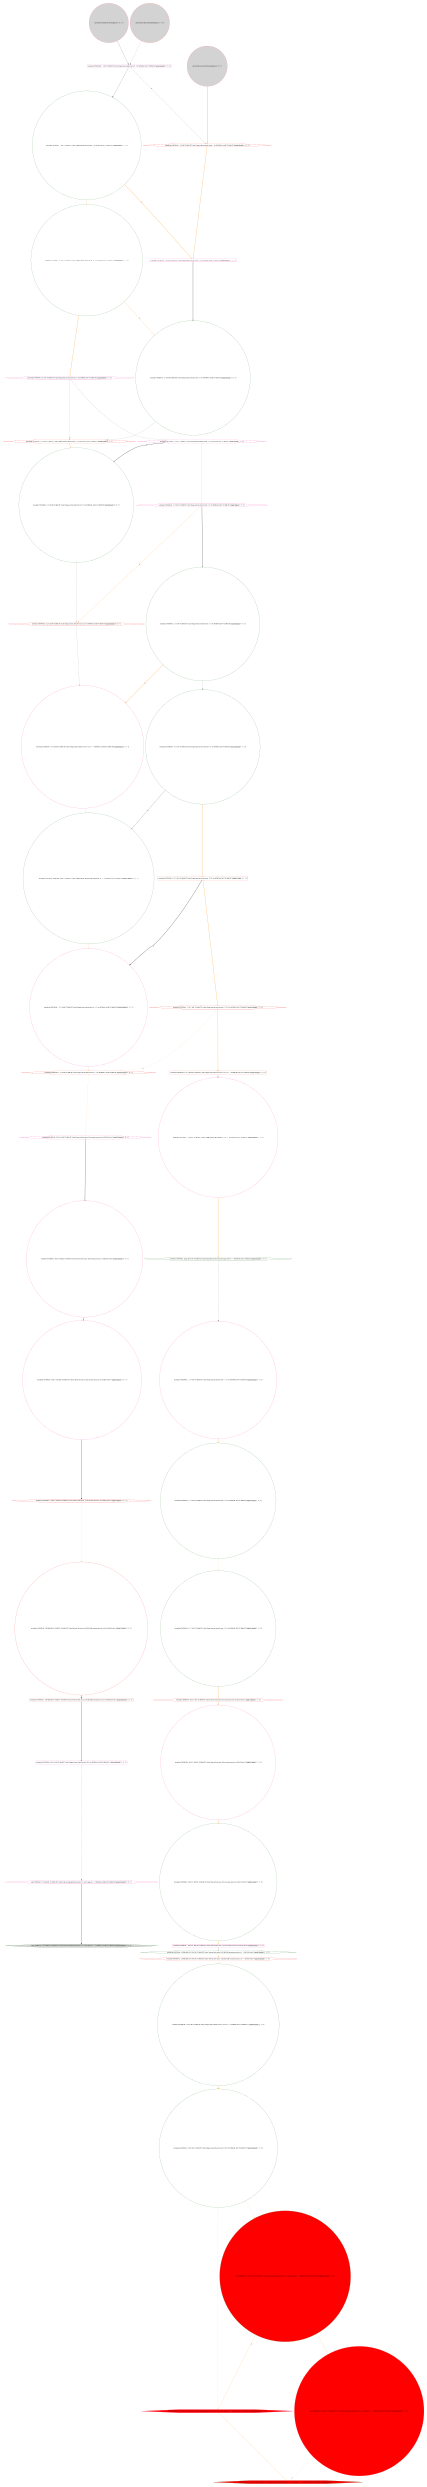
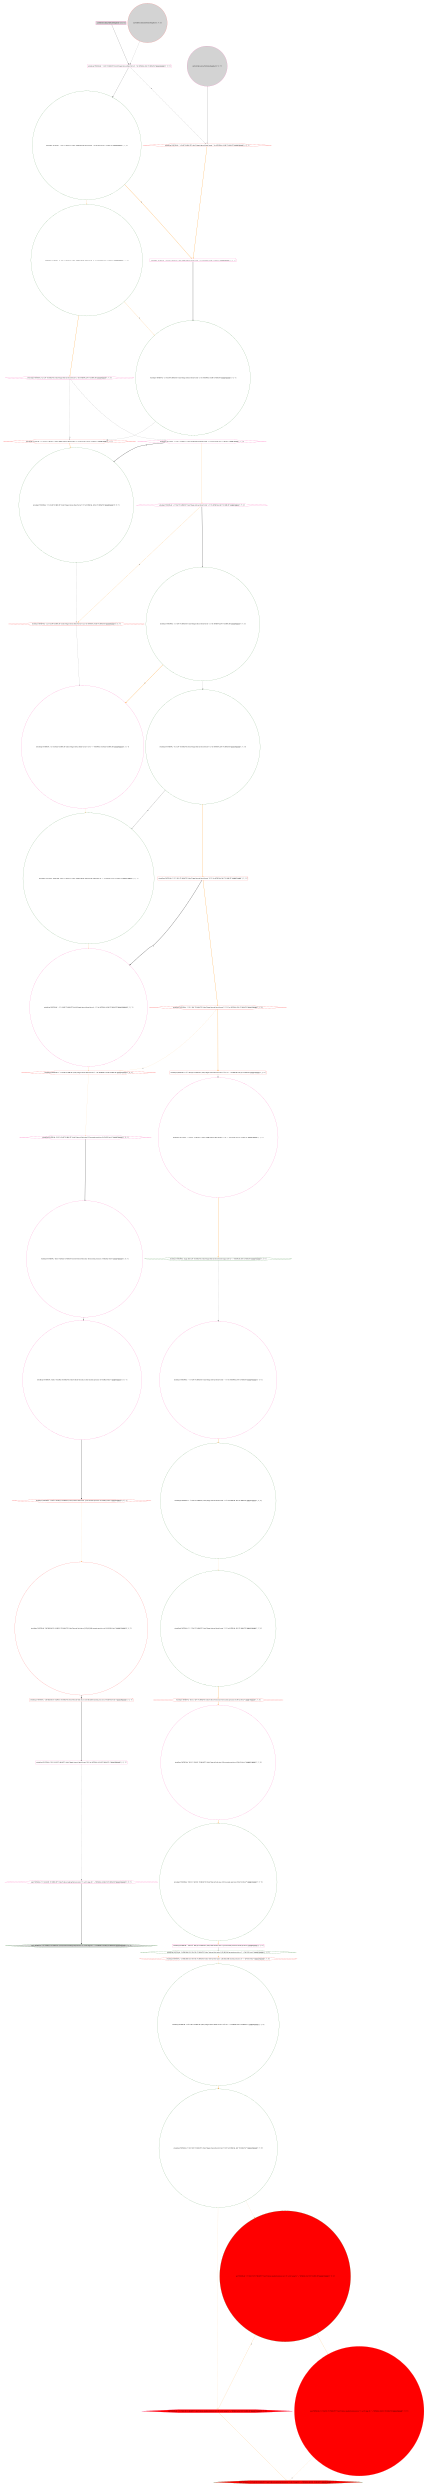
node "subTestIntervalDayToMinuteNegative['1', '0', '0']": shape circle -> note
